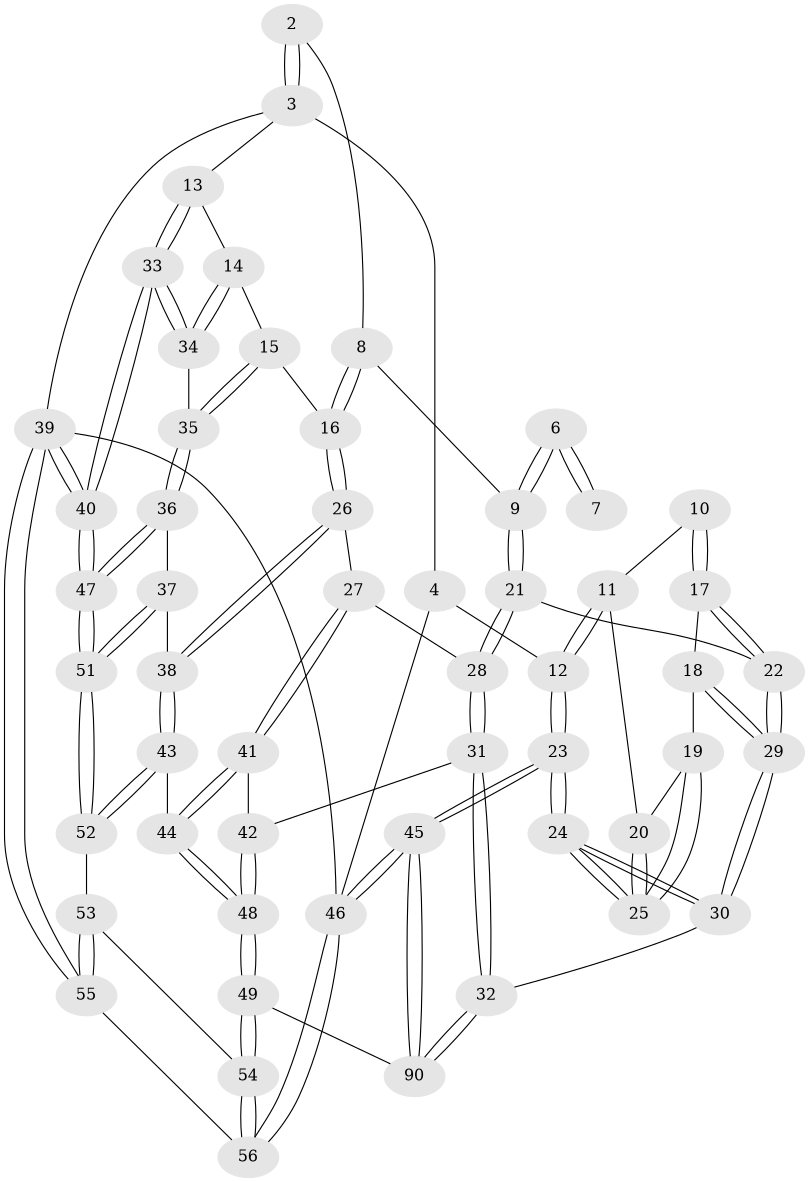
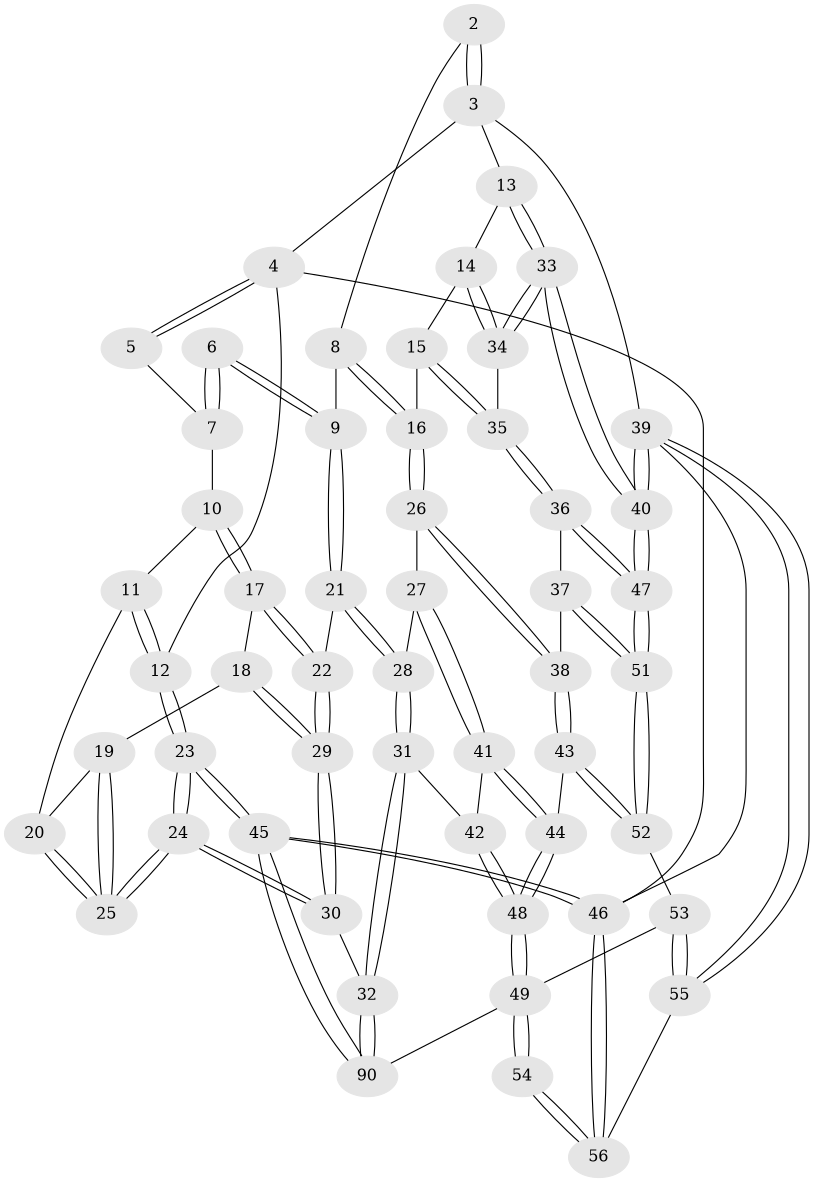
node "5": added
edge "7" -- "10": added
edge "53" -- "54": now "53" -- "49"
